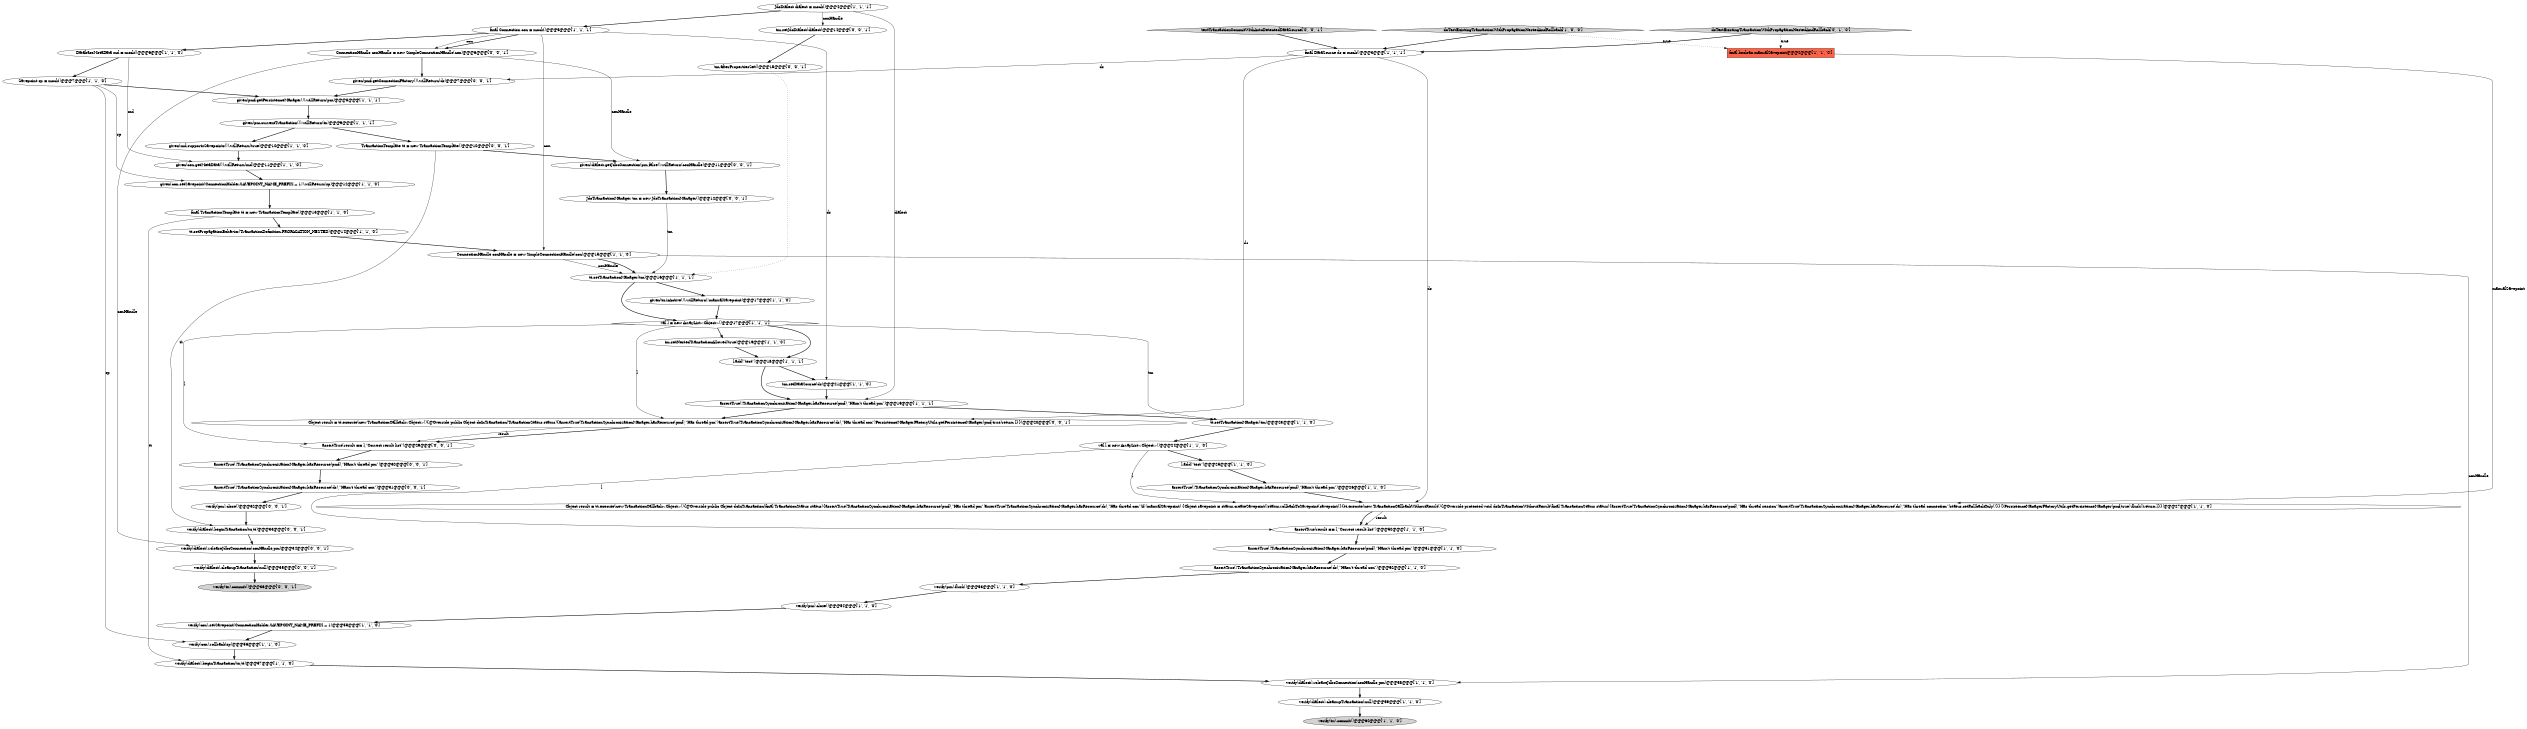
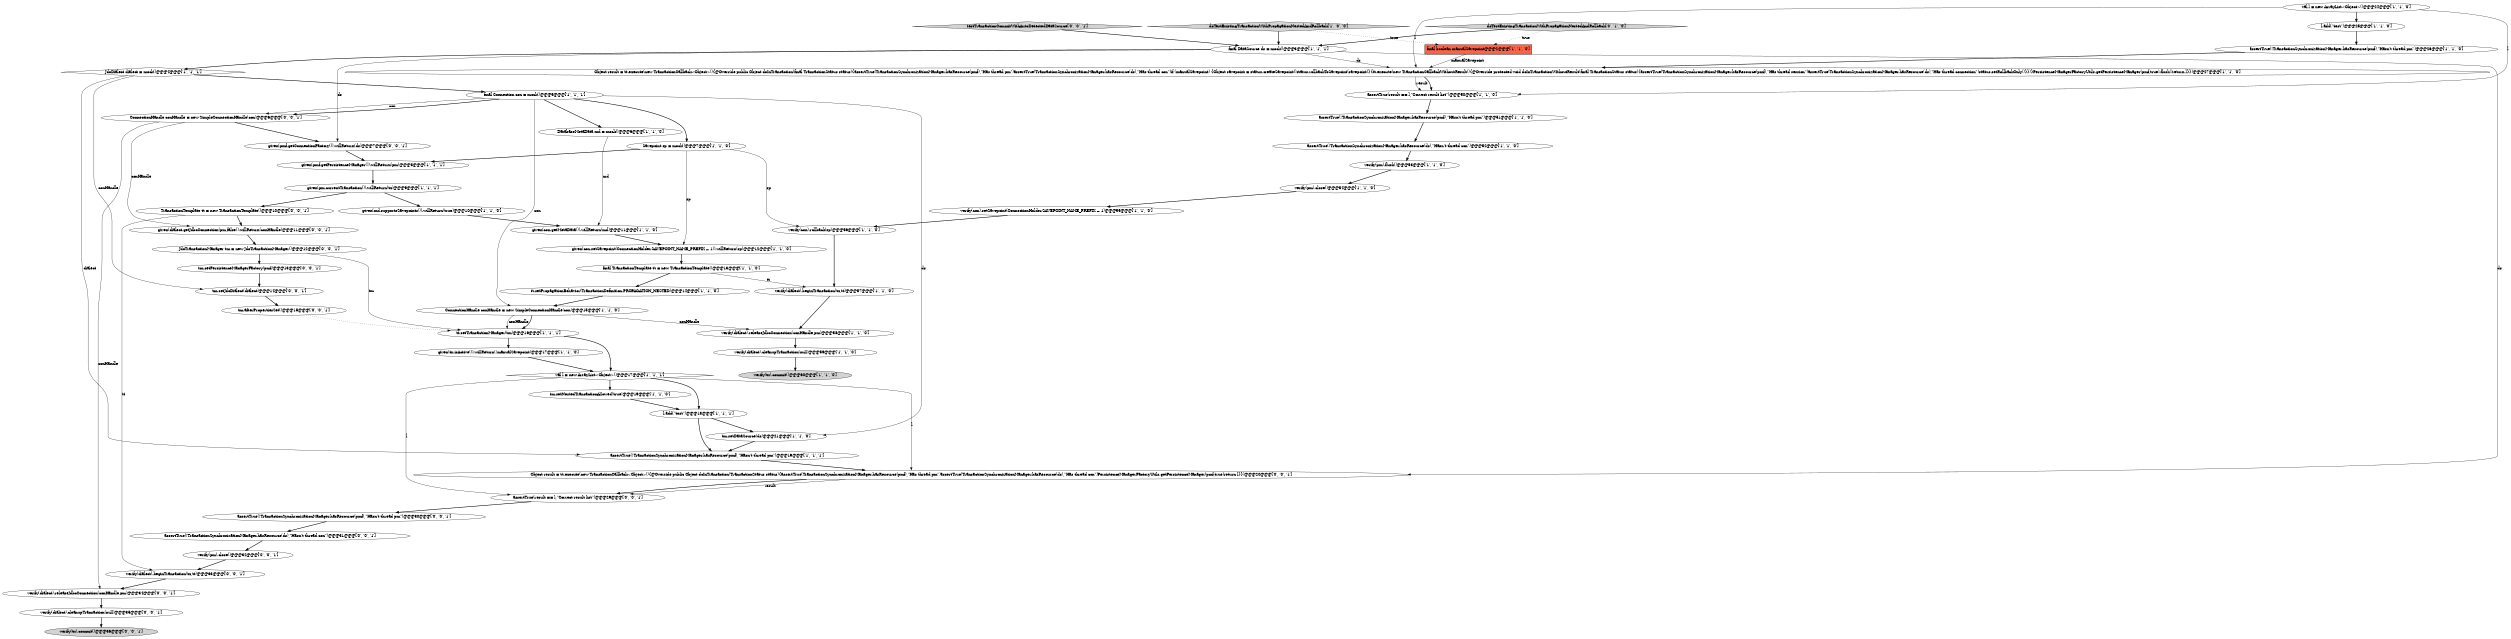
node "JdoDialect dialect = mock()@@@4@@@['1', '1', '1']": shape ellipse -> diamond
edge "final DataSource ds = mock()@@@3@@@['1', '1', '1']" -> "JdoDialect dialect = mock()@@@4@@@['1', '1', '1']": added
edge "DatabaseMetaData md = mock()@@@6@@@['1', '1', '0']" -> "Savepoint sp = mock()@@@7@@@['1', '1', '0']": now "final Connection con = mock()@@@5@@@['1', '1', '1']" -> "Savepoint sp = mock()@@@7@@@['1', '1', '0']"
node "tm.setPersistenceManagerFactory(pmf)@@@13@@@['0', '0', '1']": added
node "tt.setTransactionManager(tm)@@@23@@@['1', '1', '0']": removed
